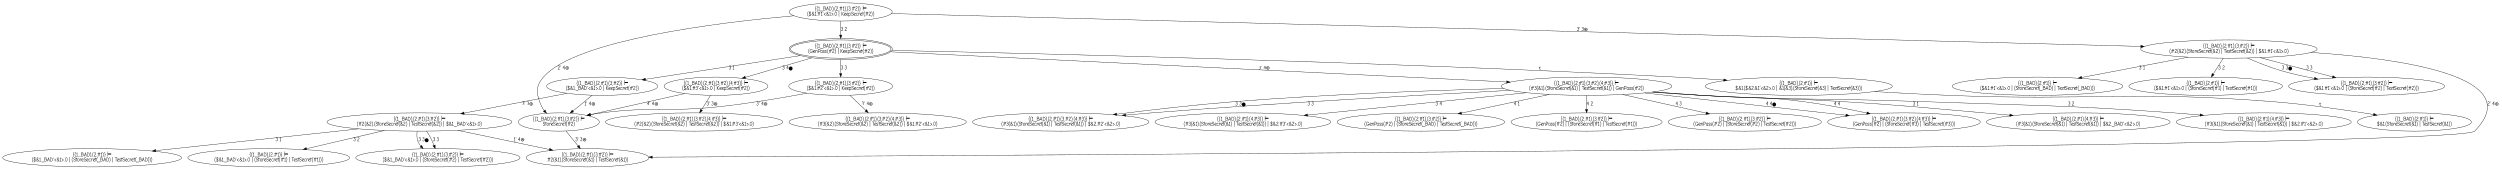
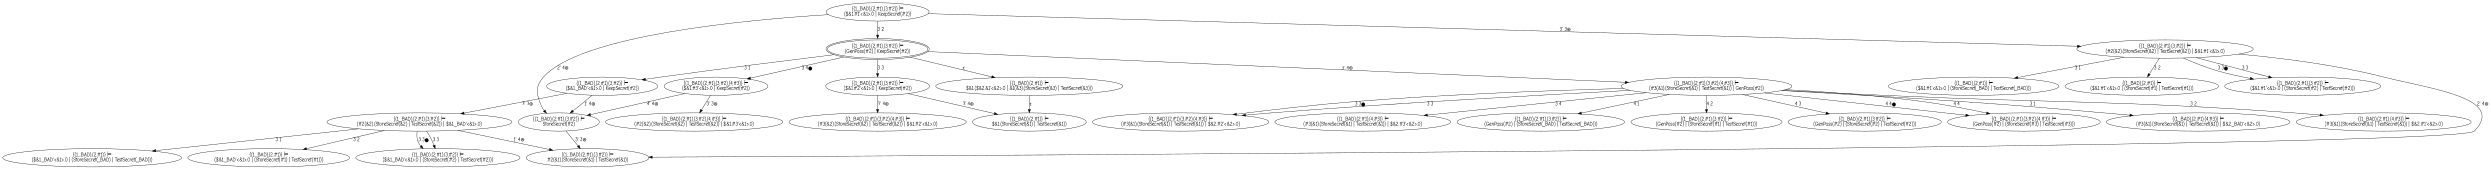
edge "{(1,_BAD),(2,#1),(3,#2)} ⊢ ($&1.#2'<&1>.0 | KeepSecret(#2))" -> "{(1,_BAD),(2,#1),(3,#2)} ⊢ StoreSecret(#2)": now "{(1,_BAD),(2,#1),(3,#2)} ⊢ ($&1.#2'<&1>.0 | KeepSecret(#2))" -> "{(1,_BAD),(2,#1)} ⊢ $&1.(StoreSecret(&1) | TestSecret(&1))"
